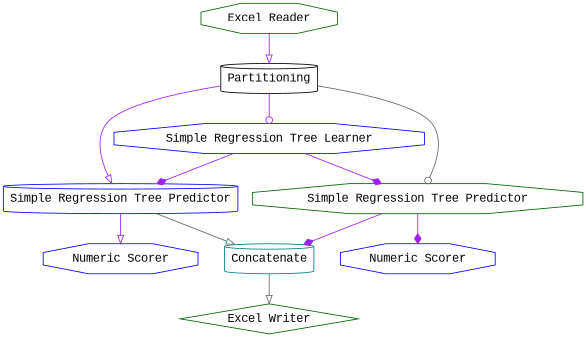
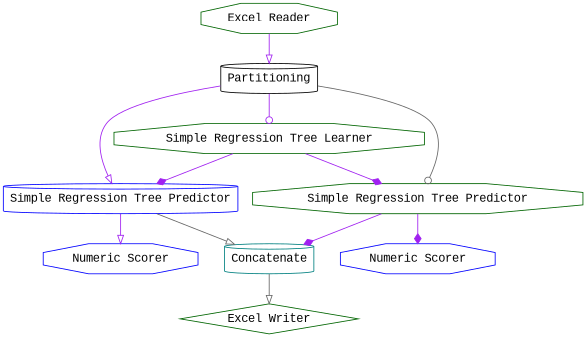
node "Simple Regression Tree Learner": color blue -> darkgreen
